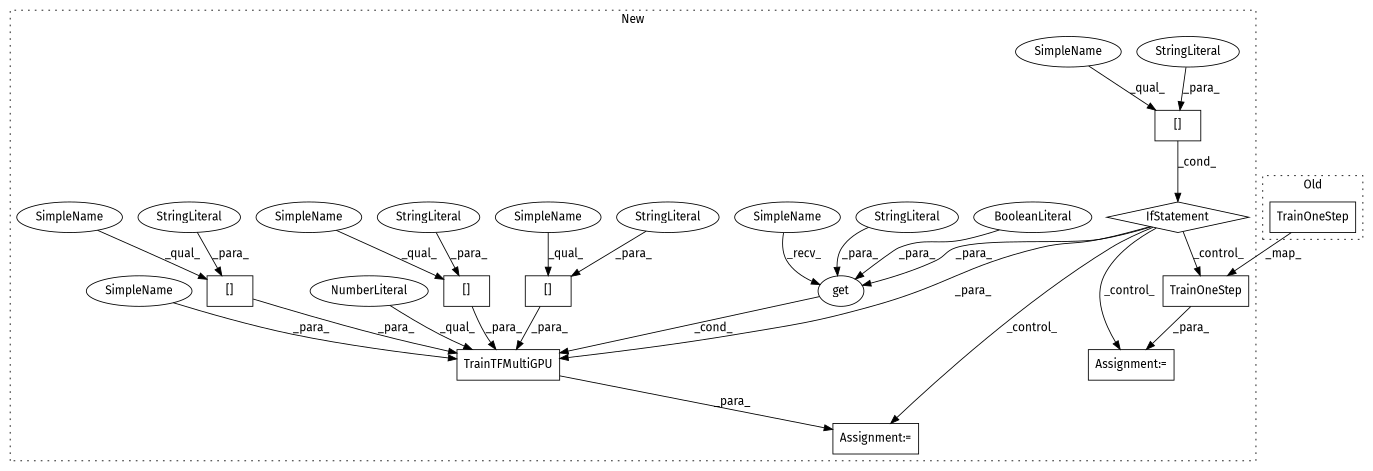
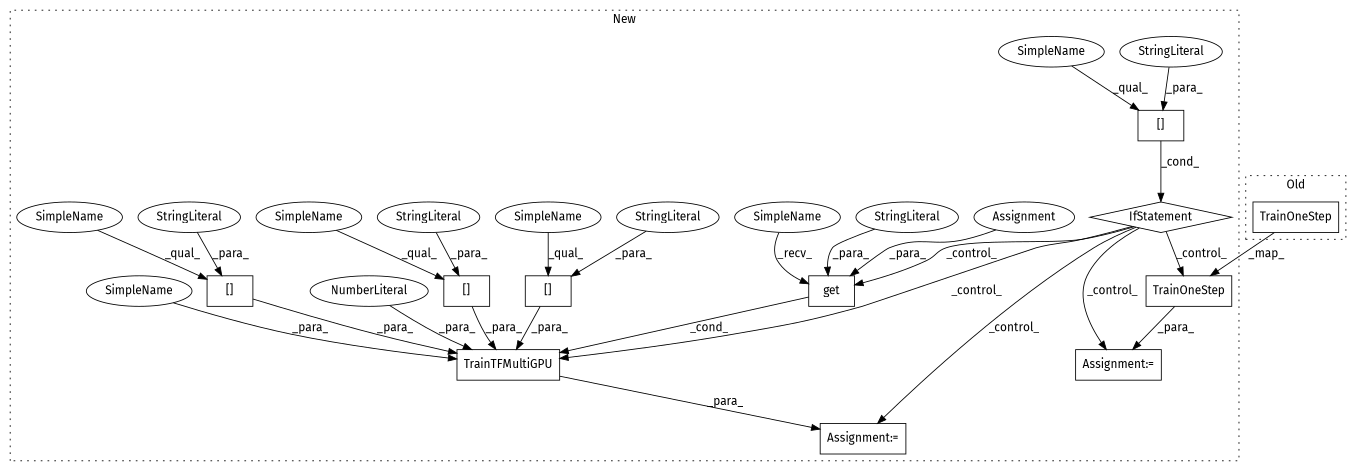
node "BooleanLiteral": label "BooleanLiteral" -> "Assignment"
edge "IfStatement" -> "get": label "_para_" -> "_control_"
node "get": shape ellipse -> box
edge "IfStatement" -> "TrainTFMultiGPU": label "_para_" -> "_control_"
edge "NumberLiteral" -> "TrainTFMultiGPU": label "_qual_" -> "_para_"
